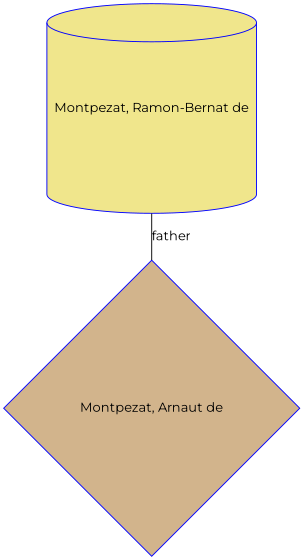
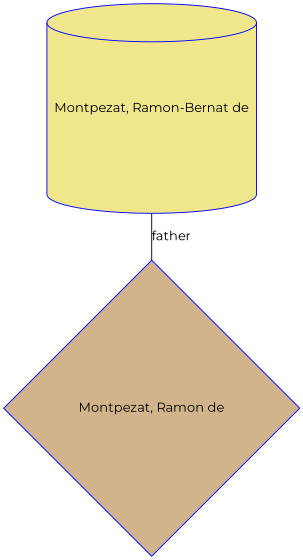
node "Montpezat, Arnaut de": label "Montpezat, Arnaut de" -> "Montpezat, Ramon de"
